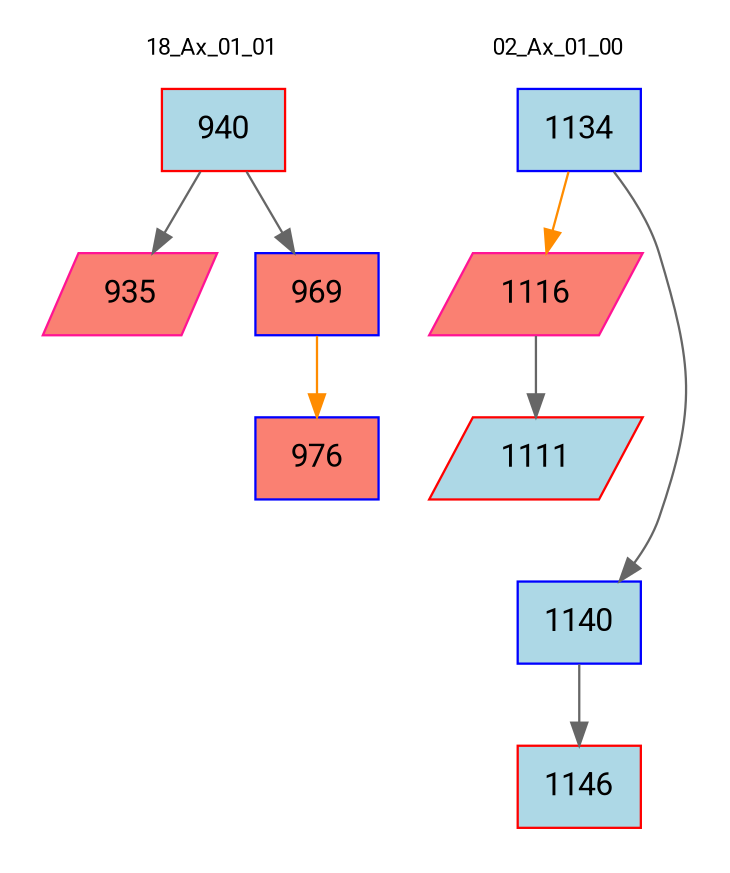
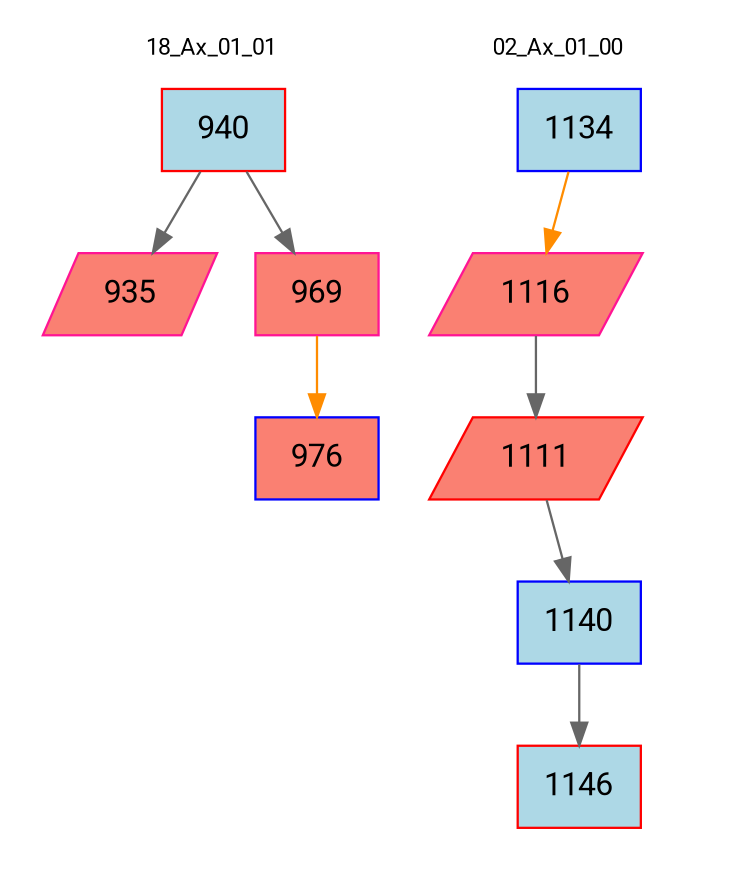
node "969": color blue -> deeppink
edge "1134" -> "1140": now "1111" -> "1140"
node "1111": fillcolor lightblue -> salmon
